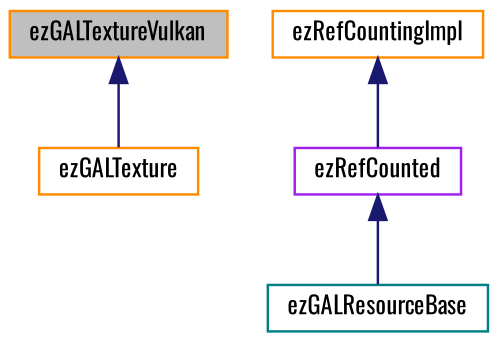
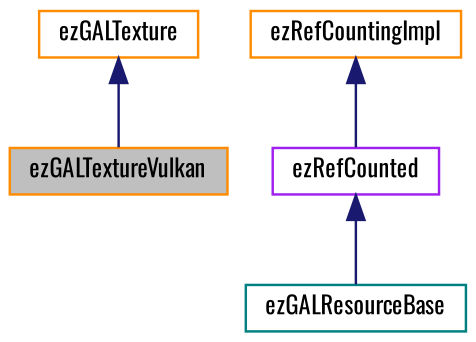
edge "ezGALTexture" -> "ezGALTextureVulkan": reversed
